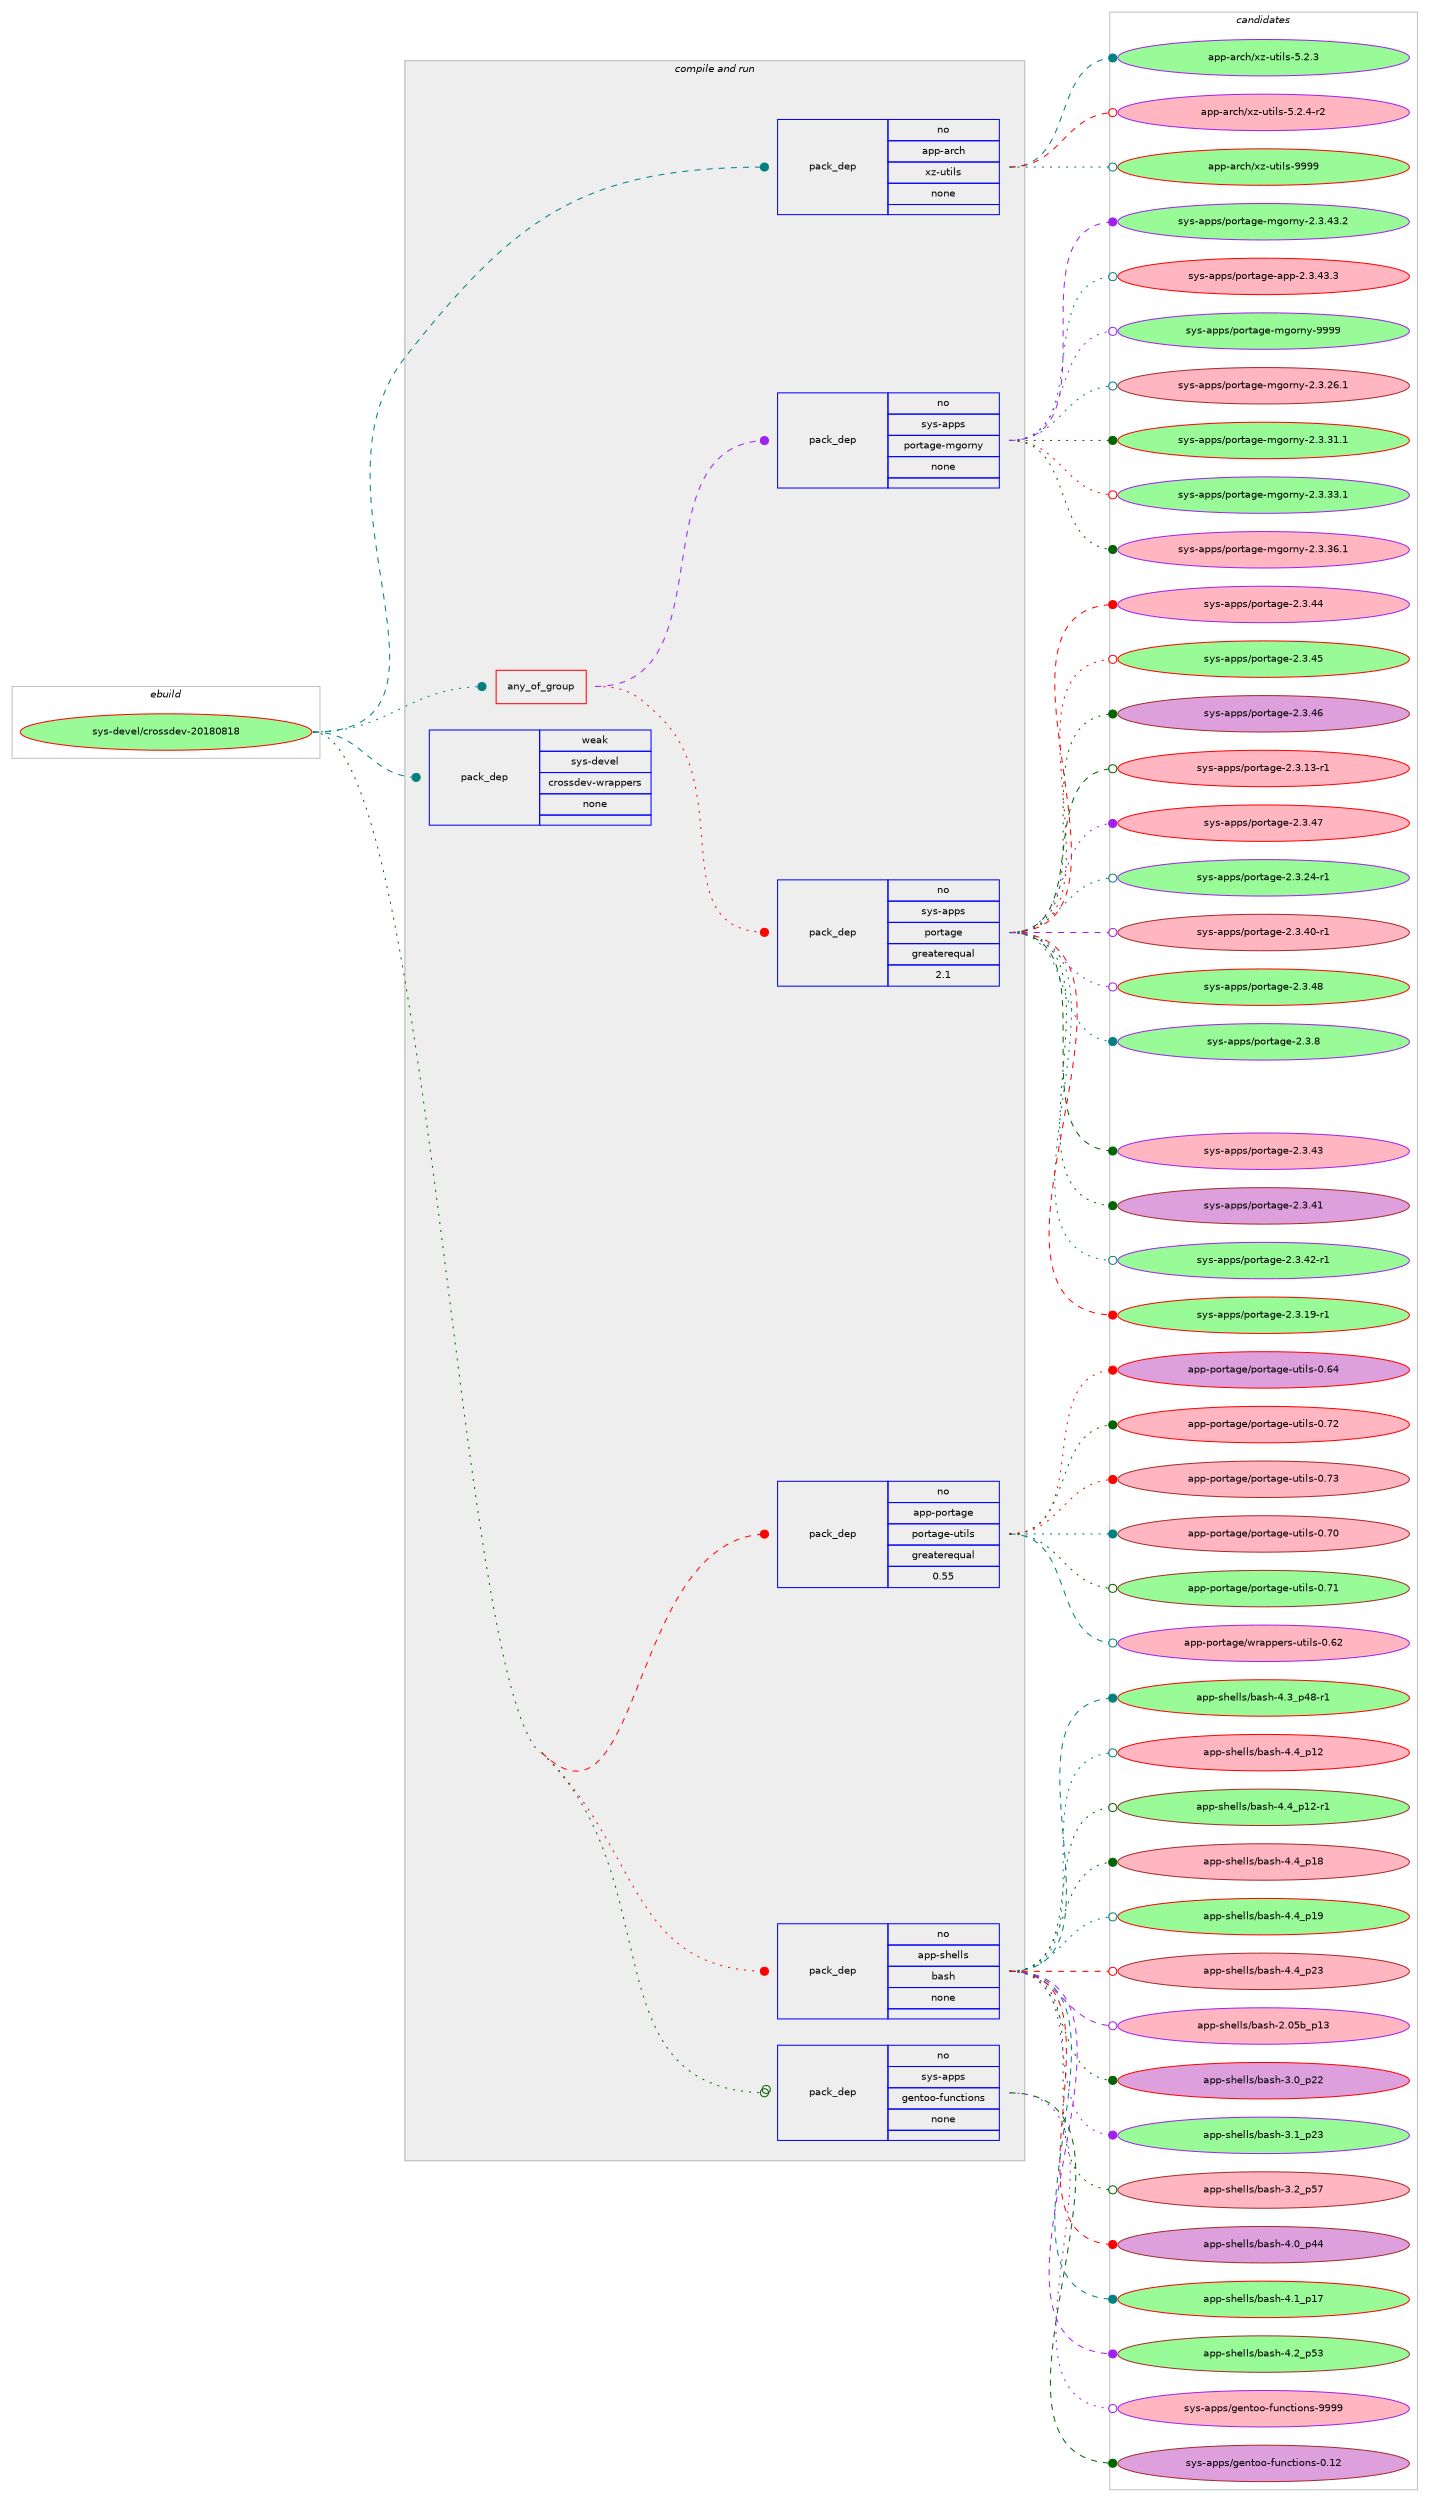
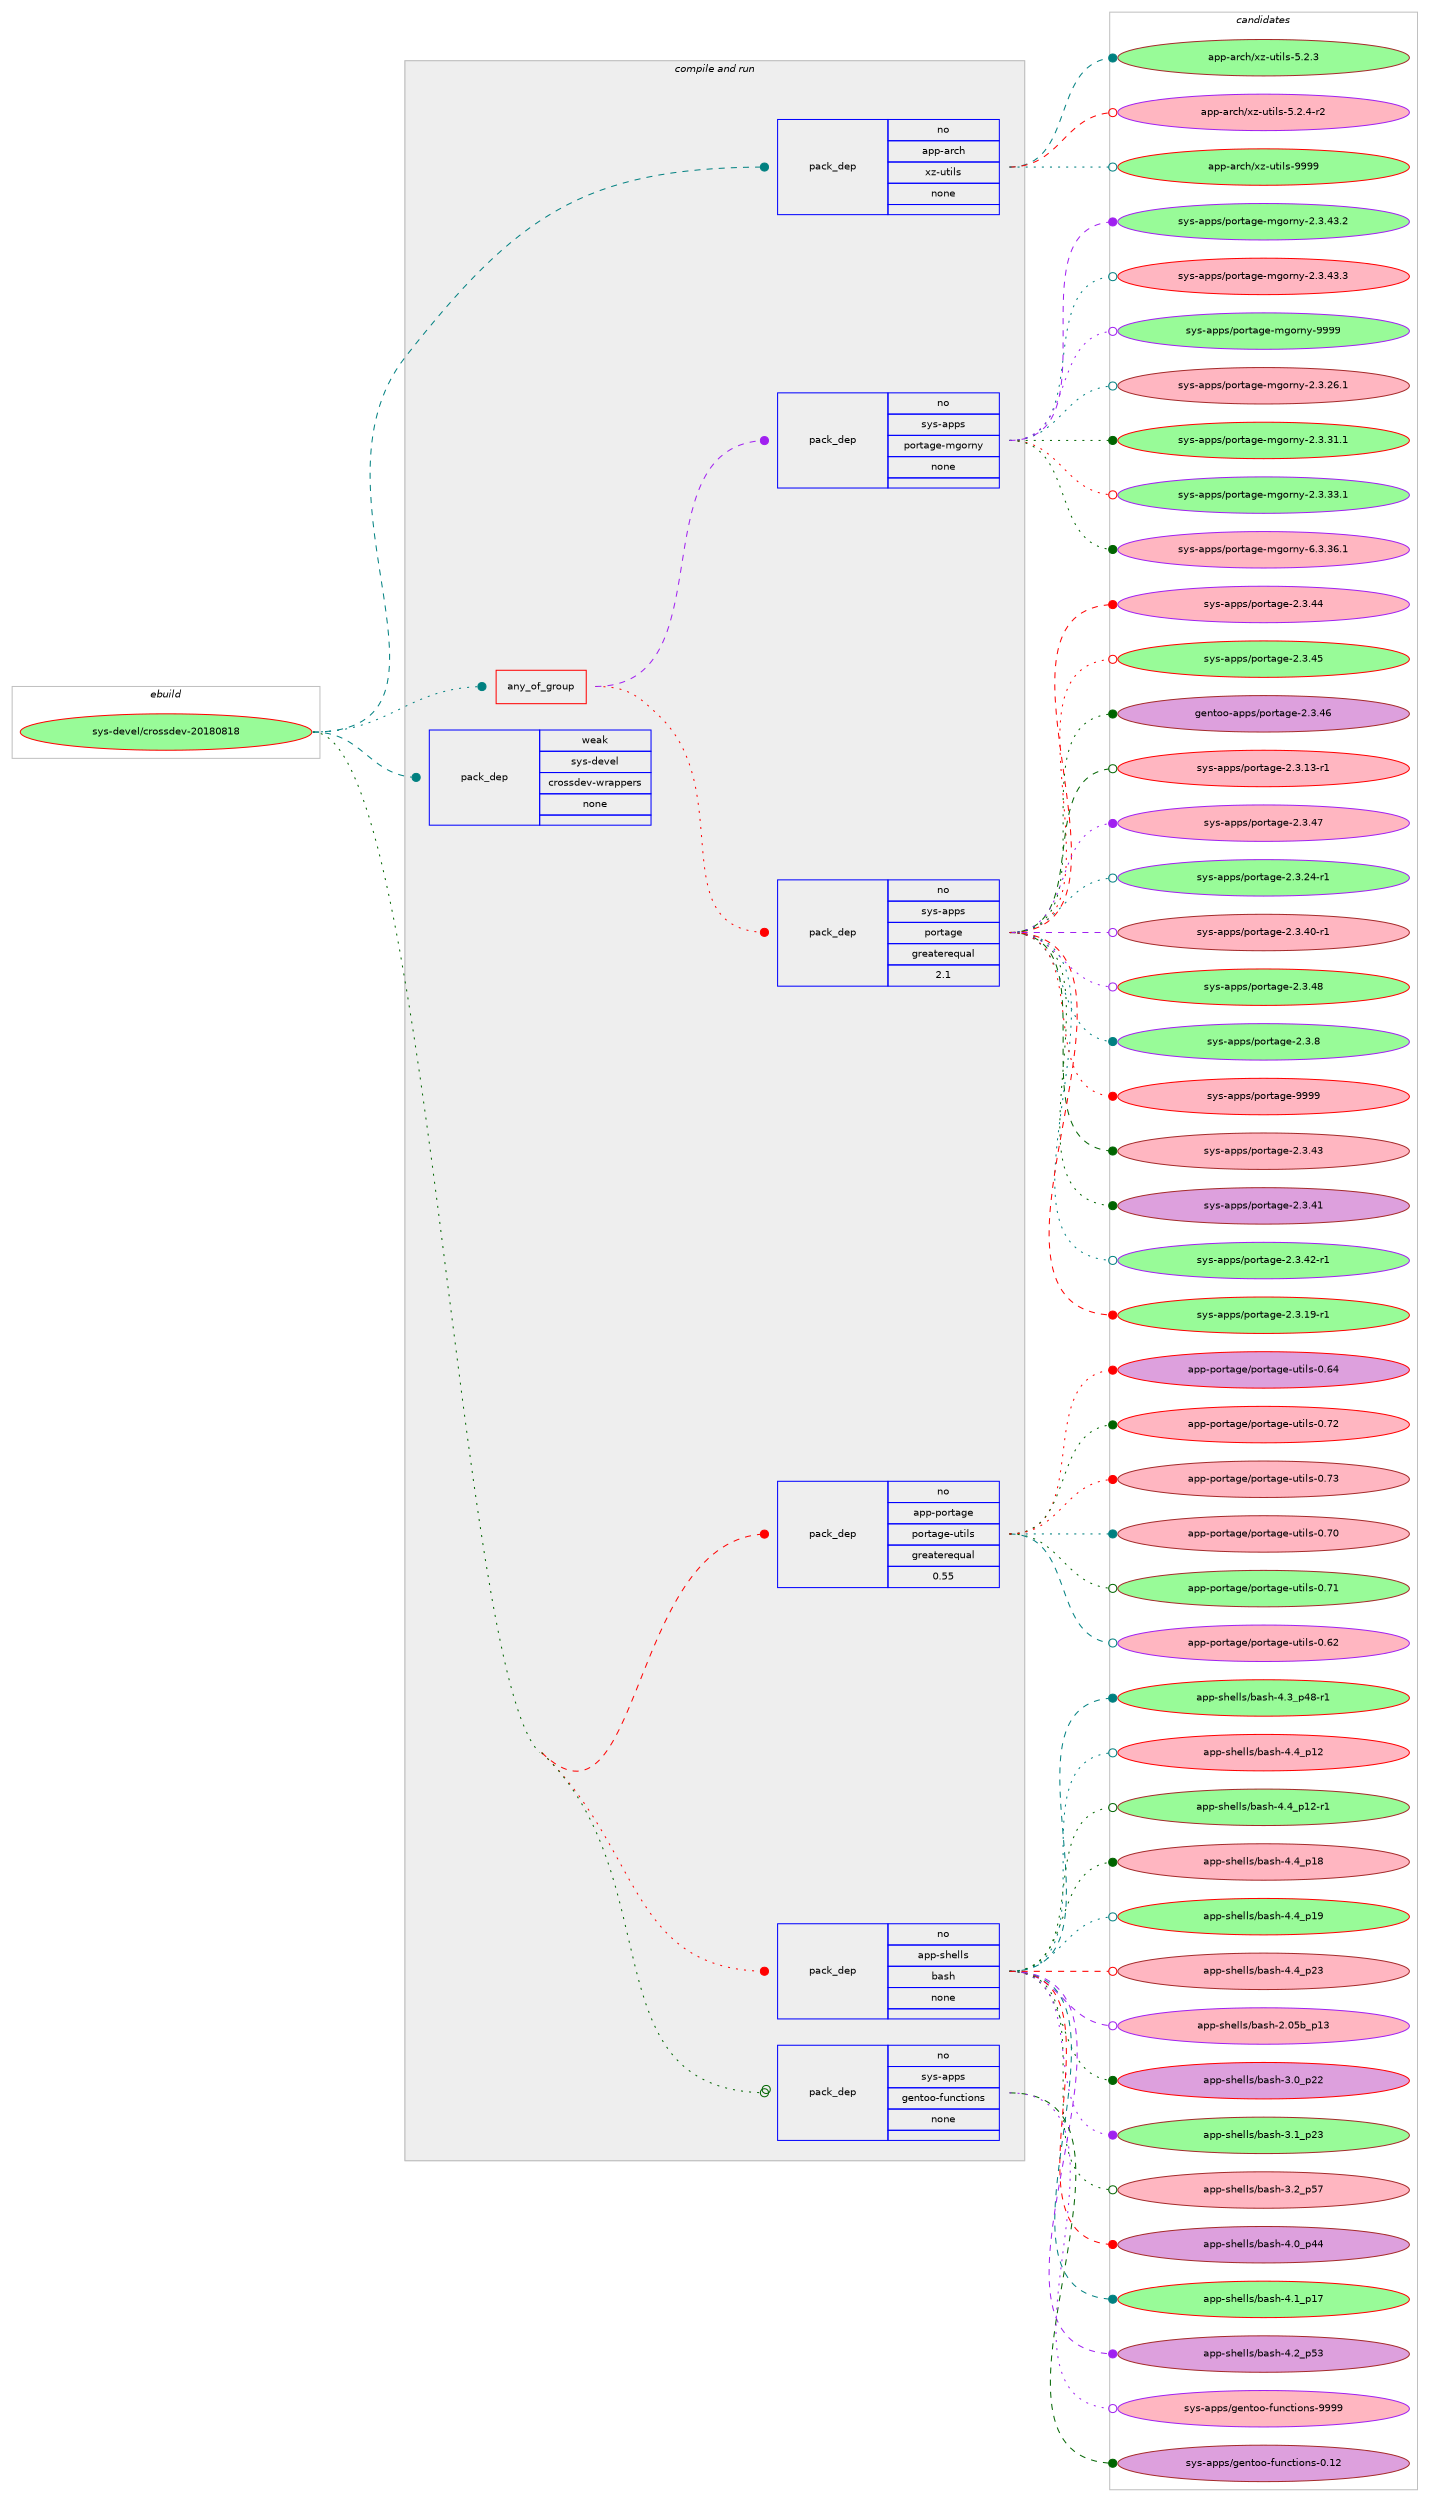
node "app-arch/xz-utils-5.2.3": color purple -> brown
node "sys-apps/portage-app-2.3.43.3": label "sys-apps/portage-app-2.3.43.3" -> "sys-apps/portage-mgorny-2.3.43.3"
node "sys-apps/portage-mgorny-2.3.36.1": label "sys-apps/portage-mgorny-2.3.36.1" -> "sys-apps/portage-mgorny-6.3.36.1"
node "sys-apps/portage-2.3.46": label "sys-apps/portage-2.3.46" -> "gentoo-apps/portage-2.3.46"
node "sys-apps/portage-2.3.47": color red -> purple
node "sys-apps/portage-9999": added
node "sys-apps/portage-2.3.43": color purple -> brown
node "app-portage/wrappers-utils-0.62": label "app-portage/wrappers-utils-0.62" -> "app-portage/portage-utils-0.62"
node "app-shells/bash-3.1_p23": color purple -> brown
node "app-shells/bash-4.2_p53": fillcolor palegreen -> plum
